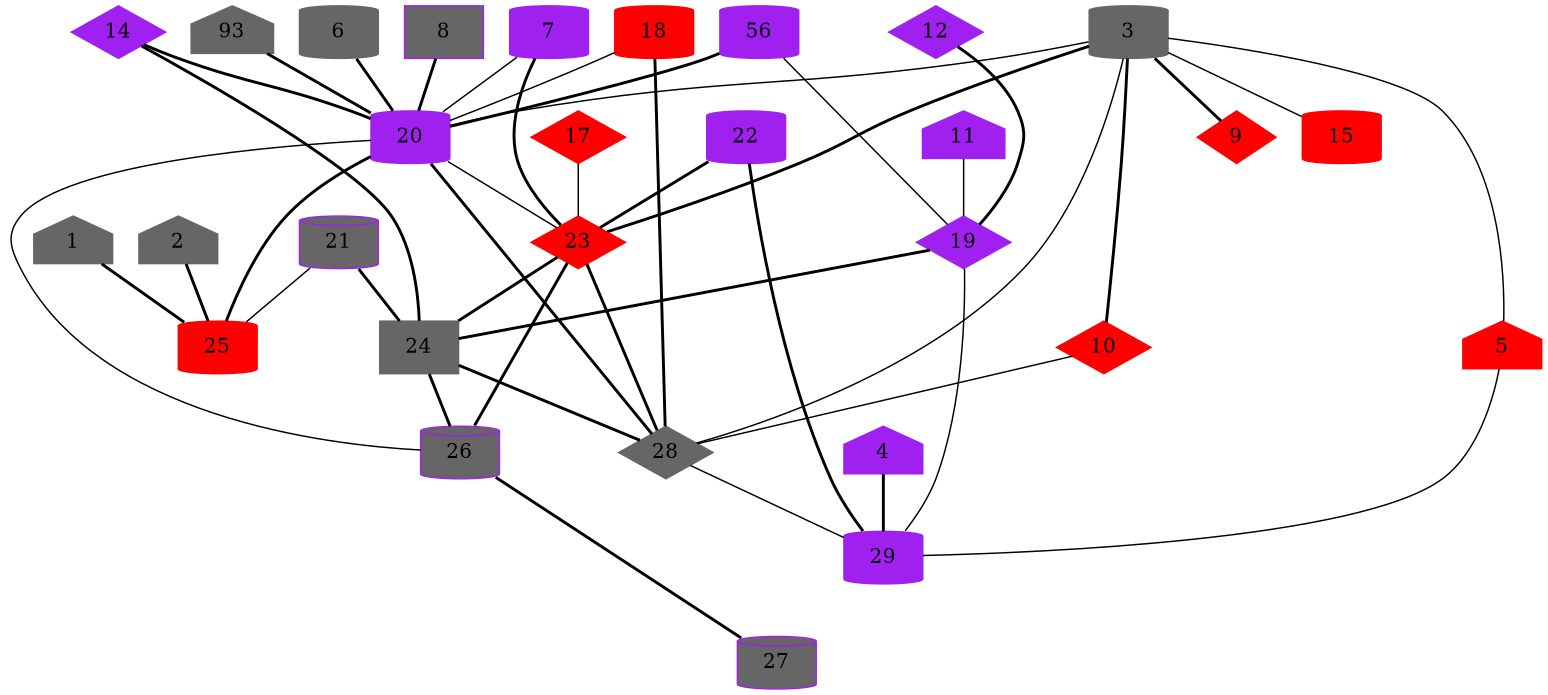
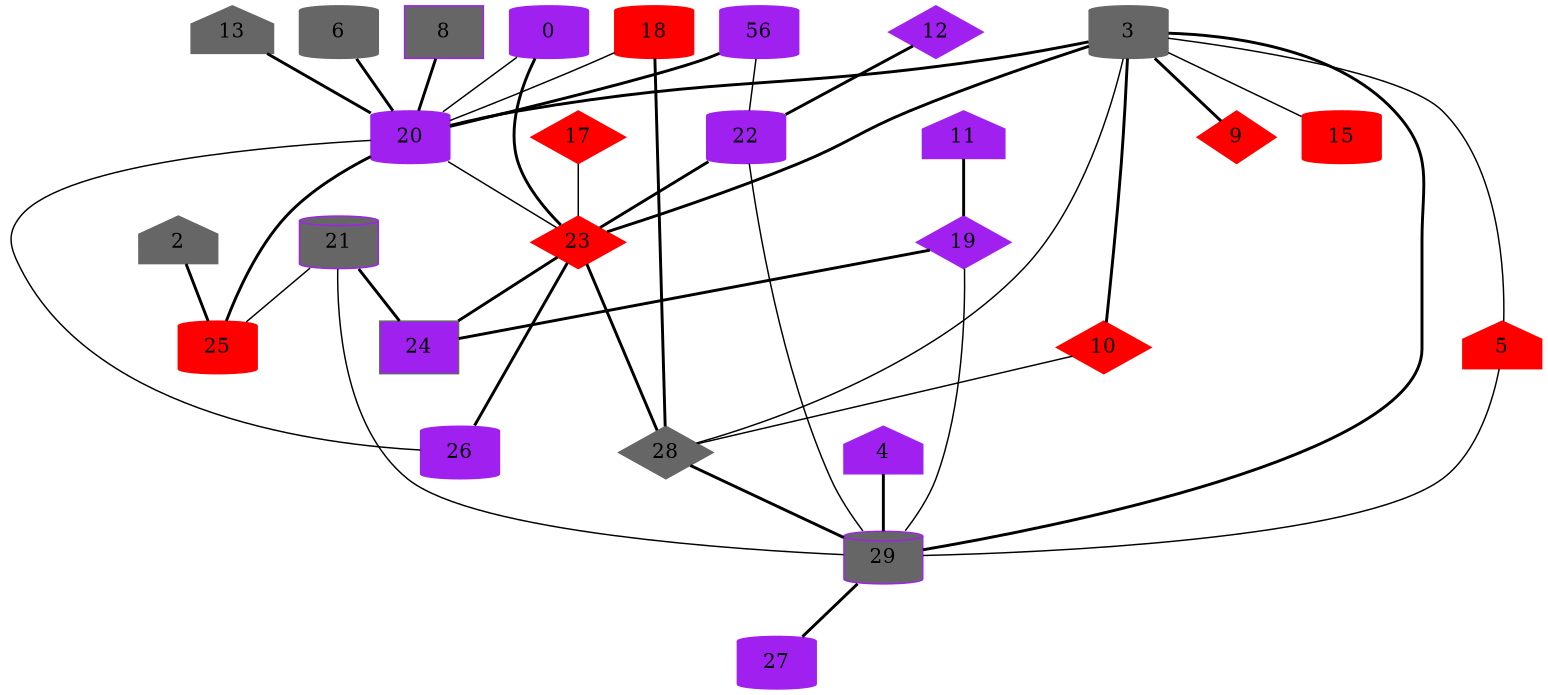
node "14": removed
node "93": label "93" -> "13"
node "7": label "7" -> "0"
edge "3" -- "20": style solid -> bold
edge "12" -- "19": now "12" -- "22"
edge "56" -- "19": now "56" -- "22"
edge "11" -- "19": style solid -> bold
node "1": removed
edge "20" -- "28": removed
node "24": fillcolor gray40 -> purple
edge "22" -- "29": style bold -> solid
edge "3" -- "29": added
edge "24" -- "26": removed
edge "24" -- "28": removed
node "26": fillcolor gray40 -> purple
edge "28" -- "29": style solid -> bold
edge "21" -- "29": added
edge "26" -- "27": now "29" -- "27"
node "29": fillcolor purple -> gray40
node "27": fillcolor gray40 -> purple
